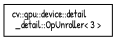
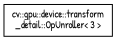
node "cv::gpu::device::detail _detail::OpUnroller< 3 >": label "cv::gpu::device::detail _detail::OpUnroller< 3 >" -> "cv::gpu::device::transform _detail::OpUnroller< 3 >"
